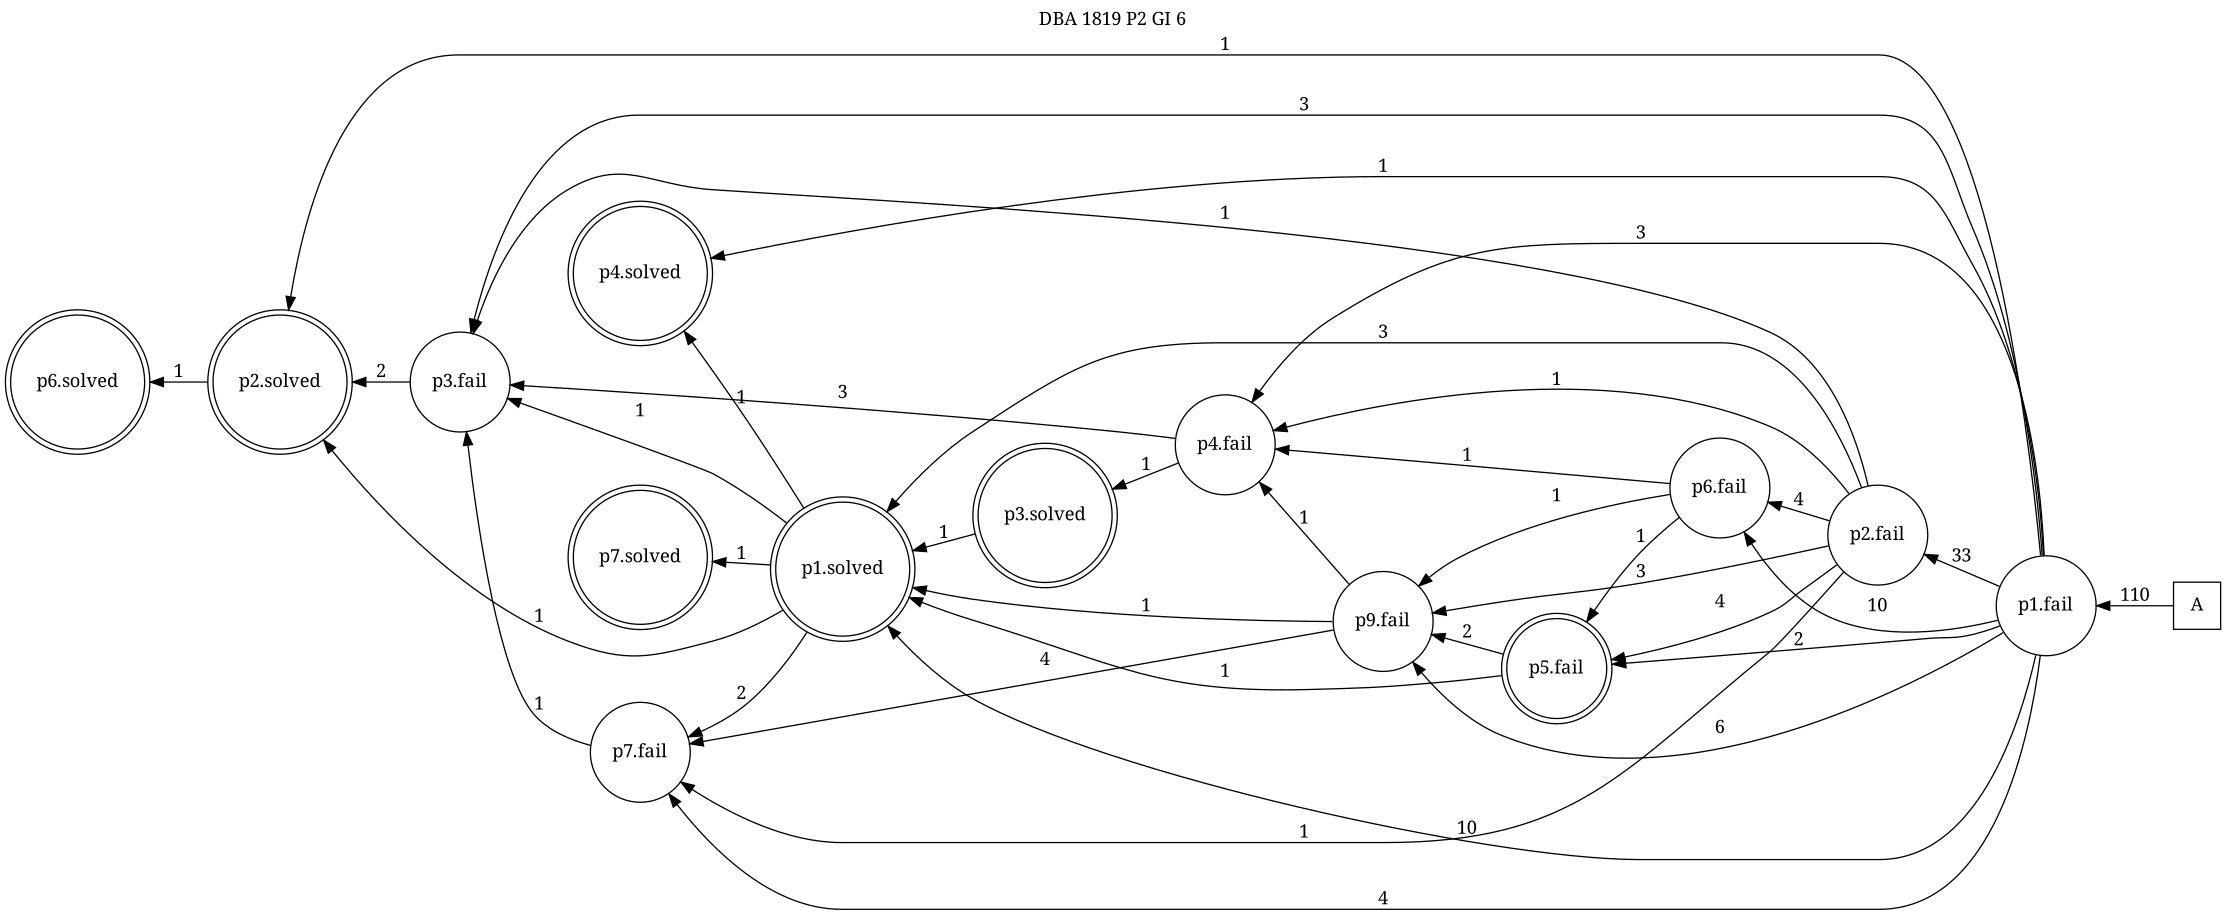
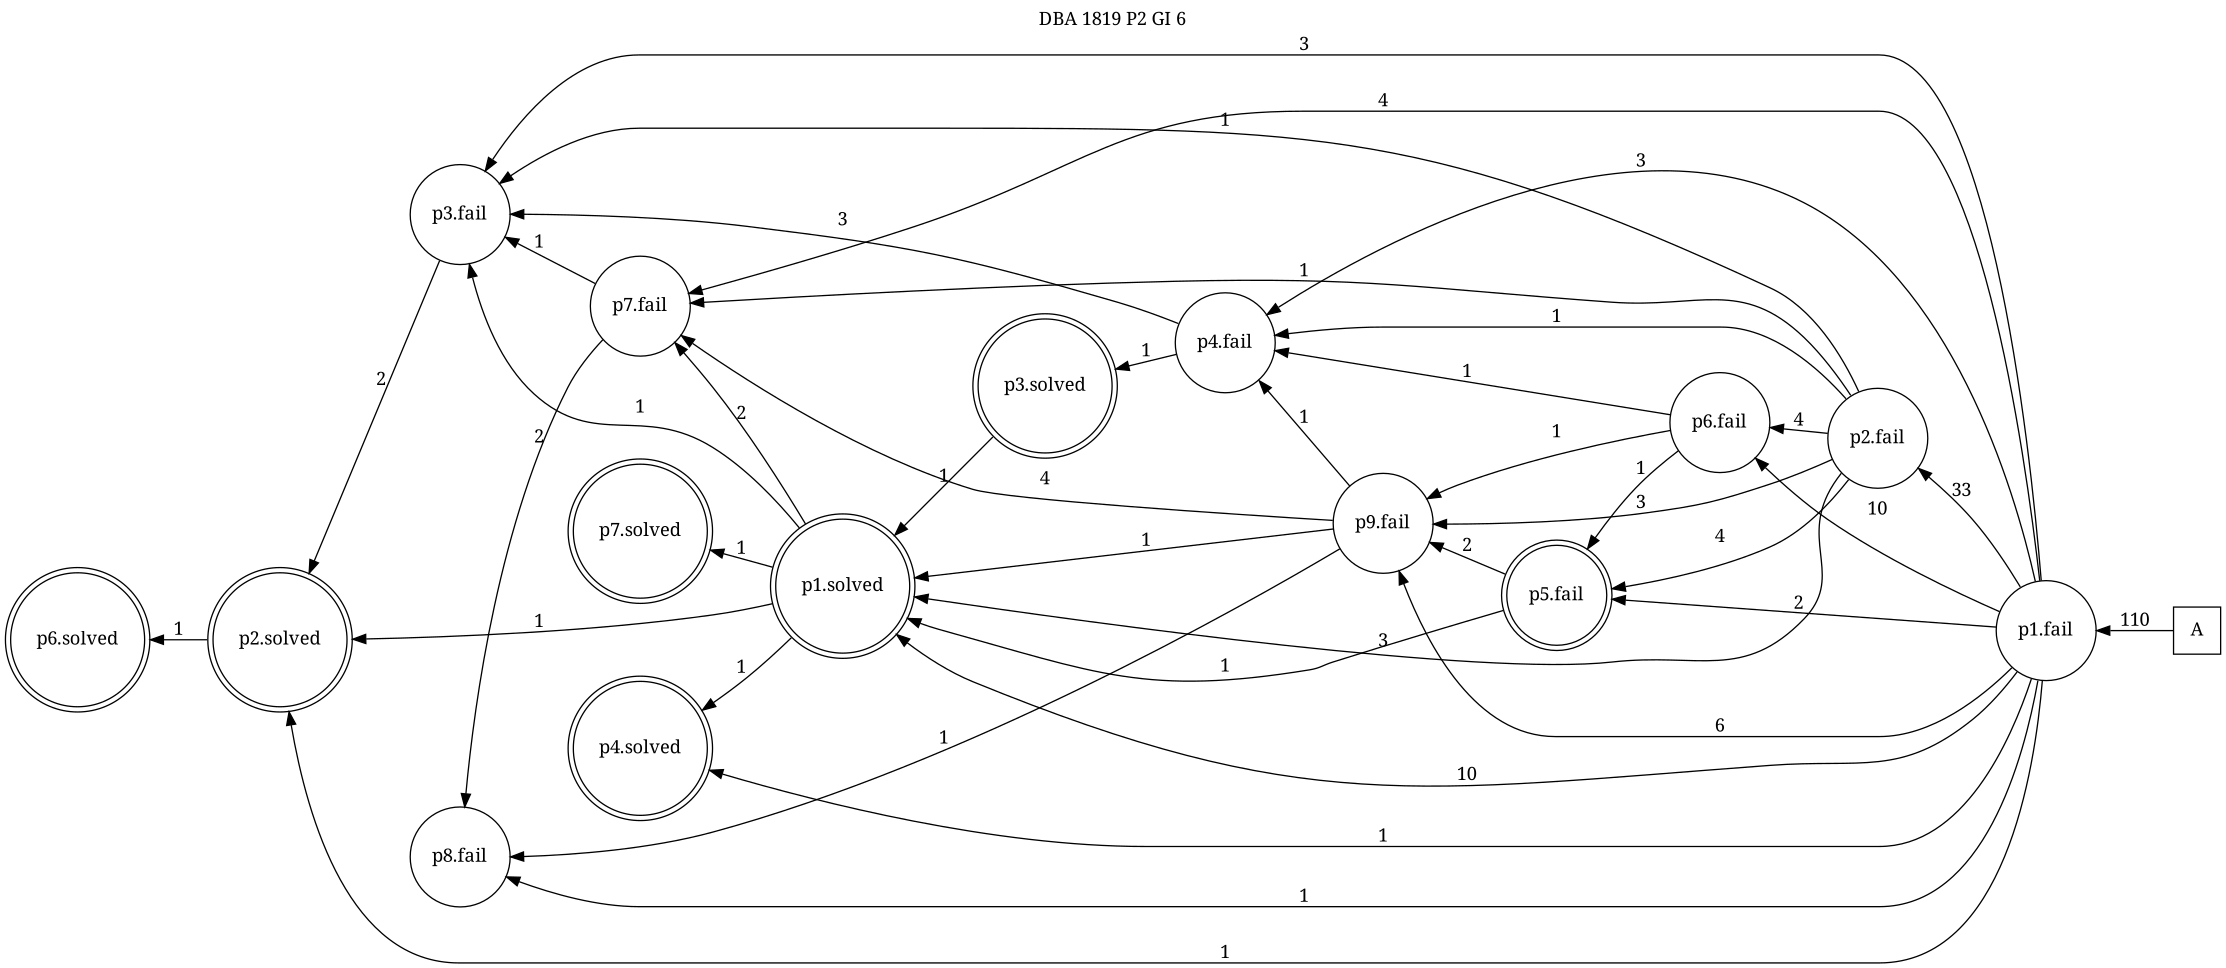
node "p8.fail": added
